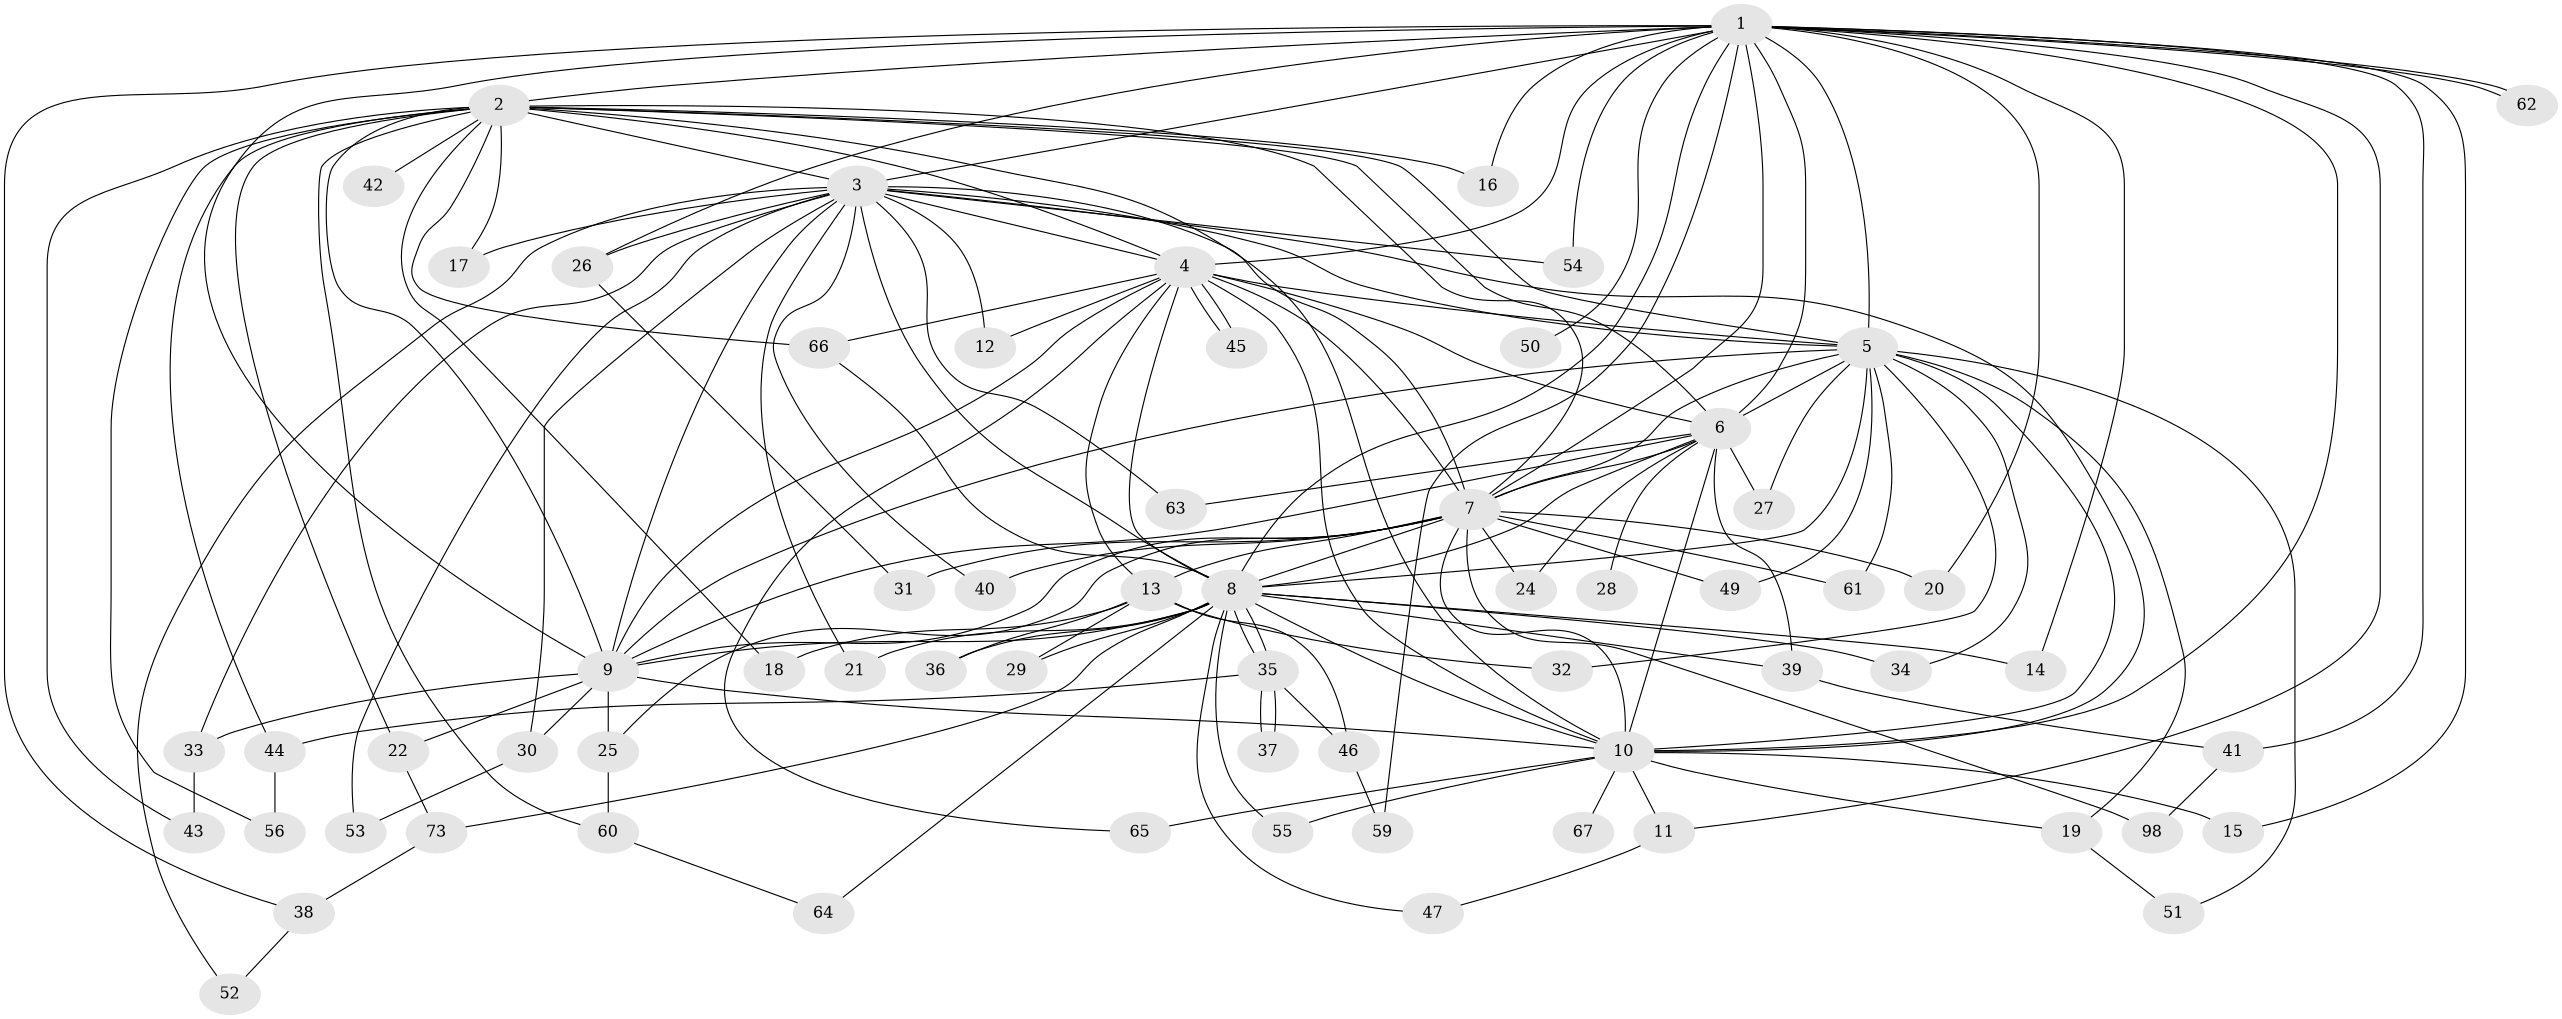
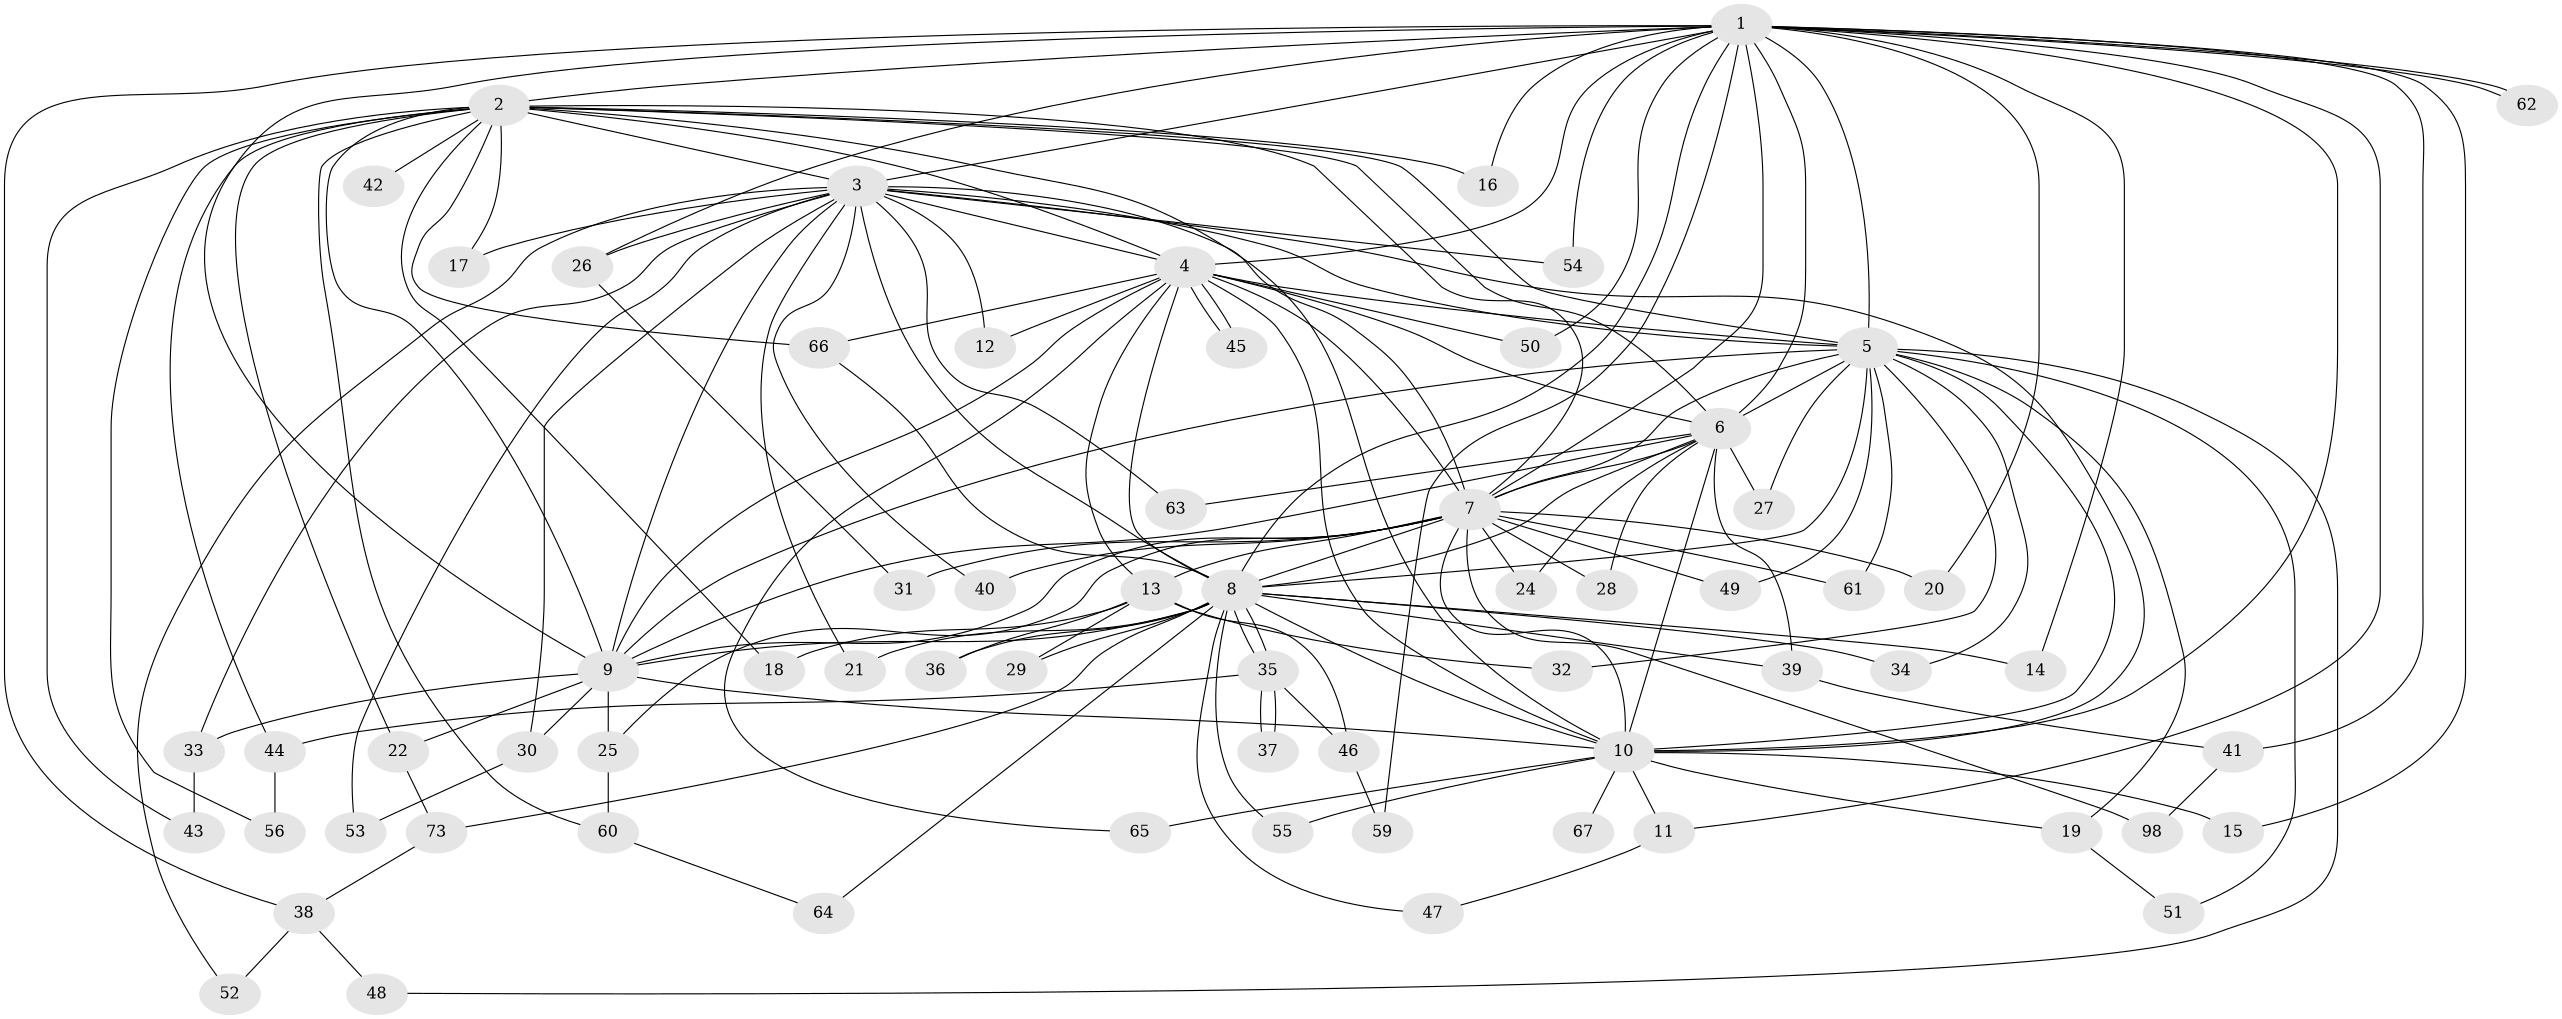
edge "4" -- "50": added
edge "7" -- "28": added
node "48": added
